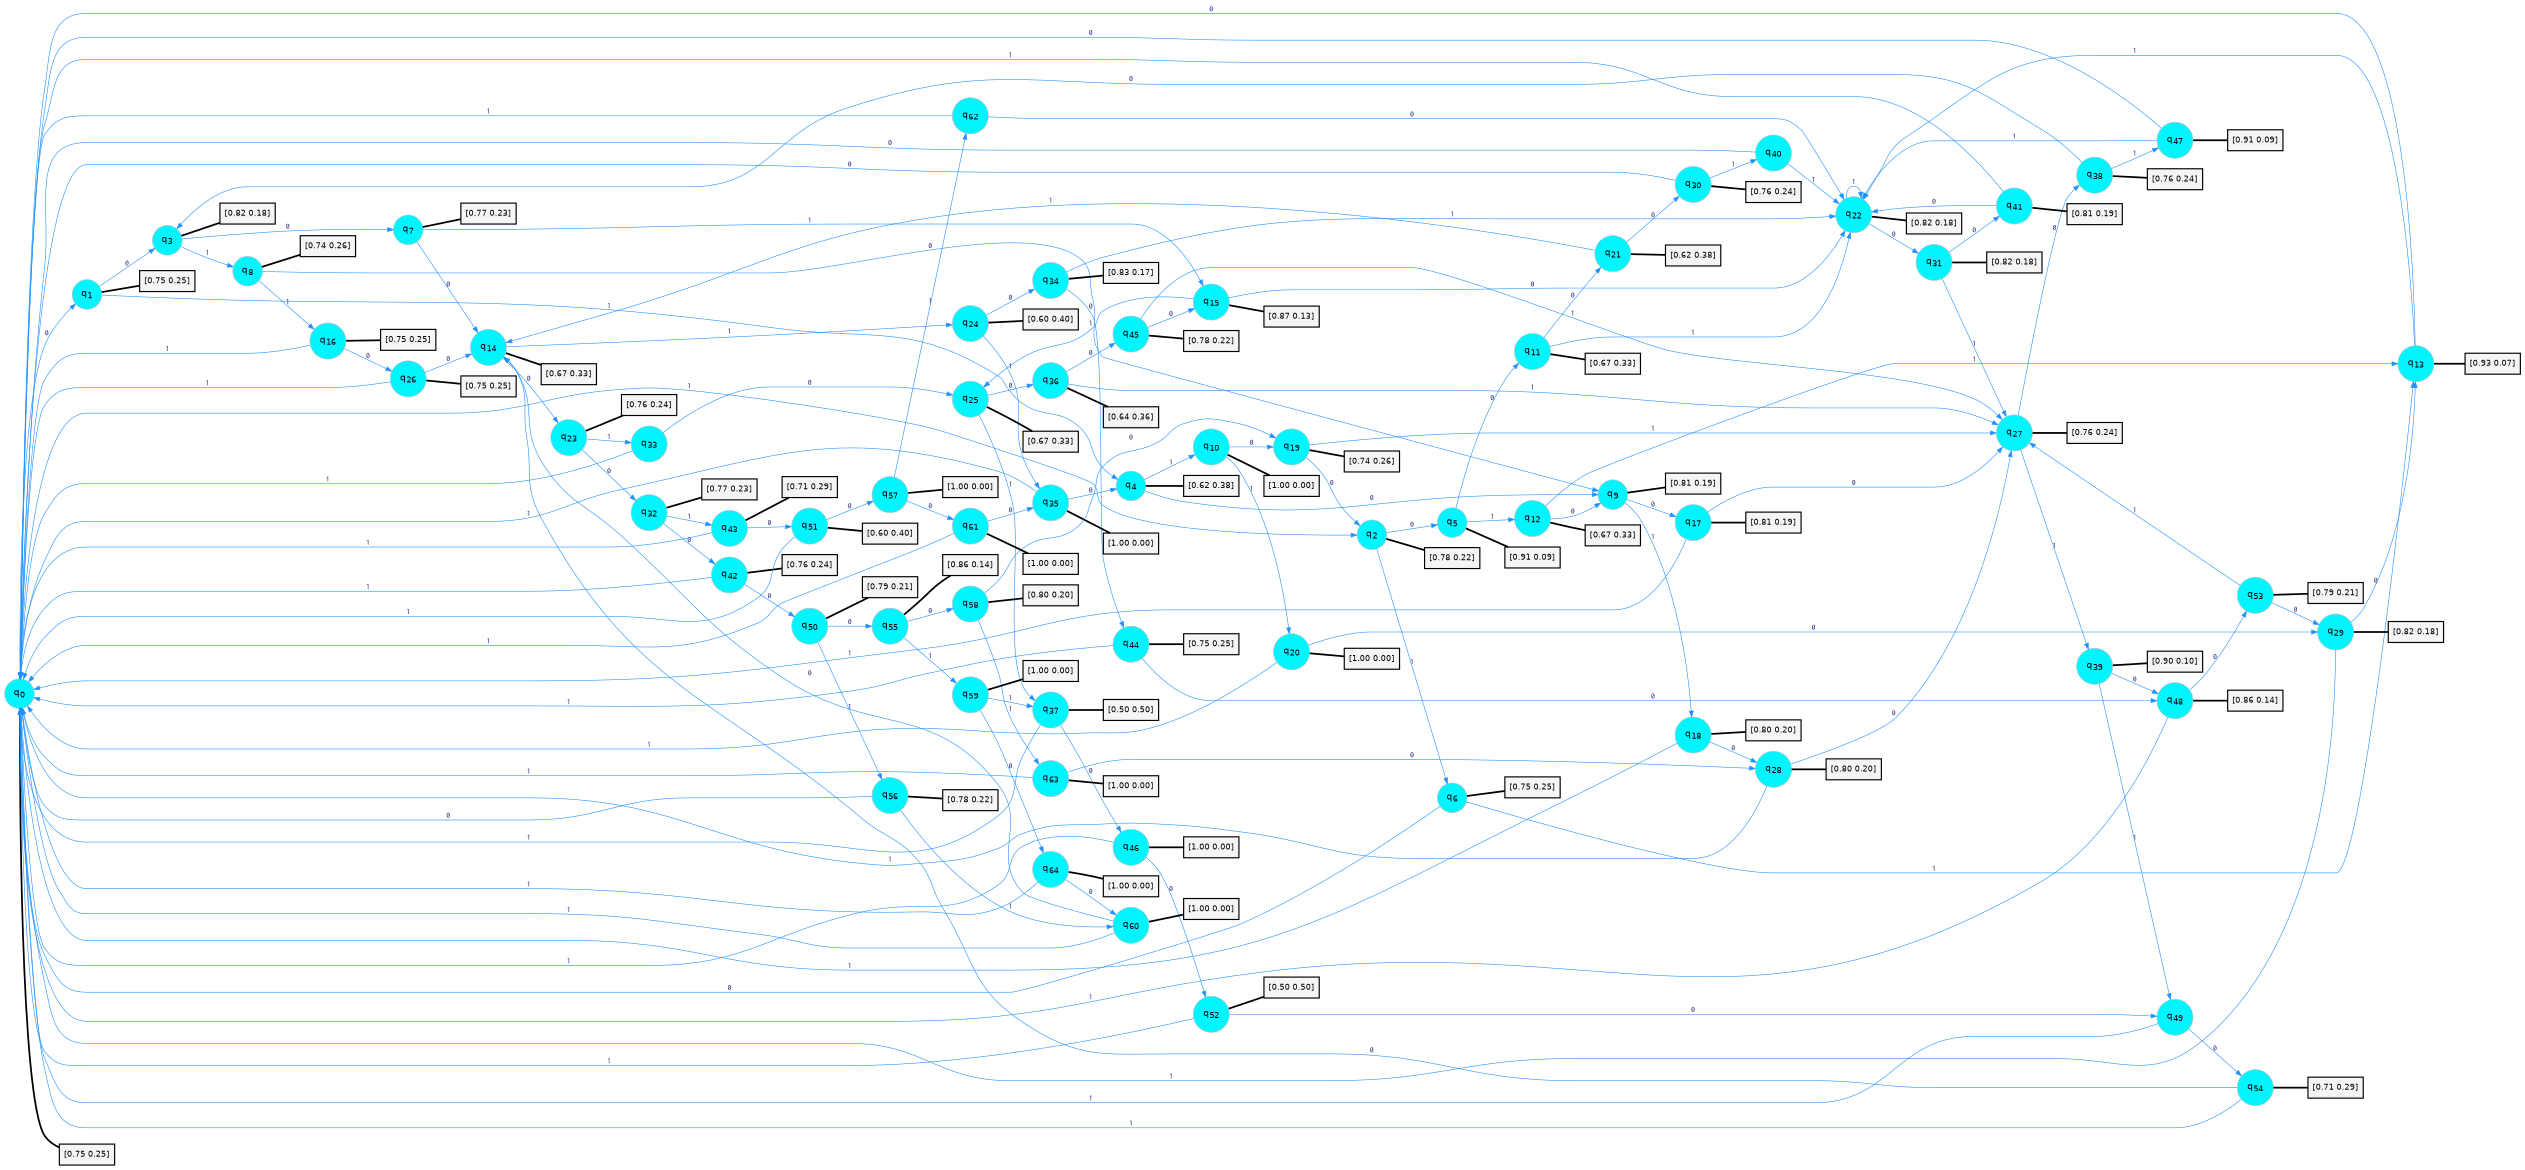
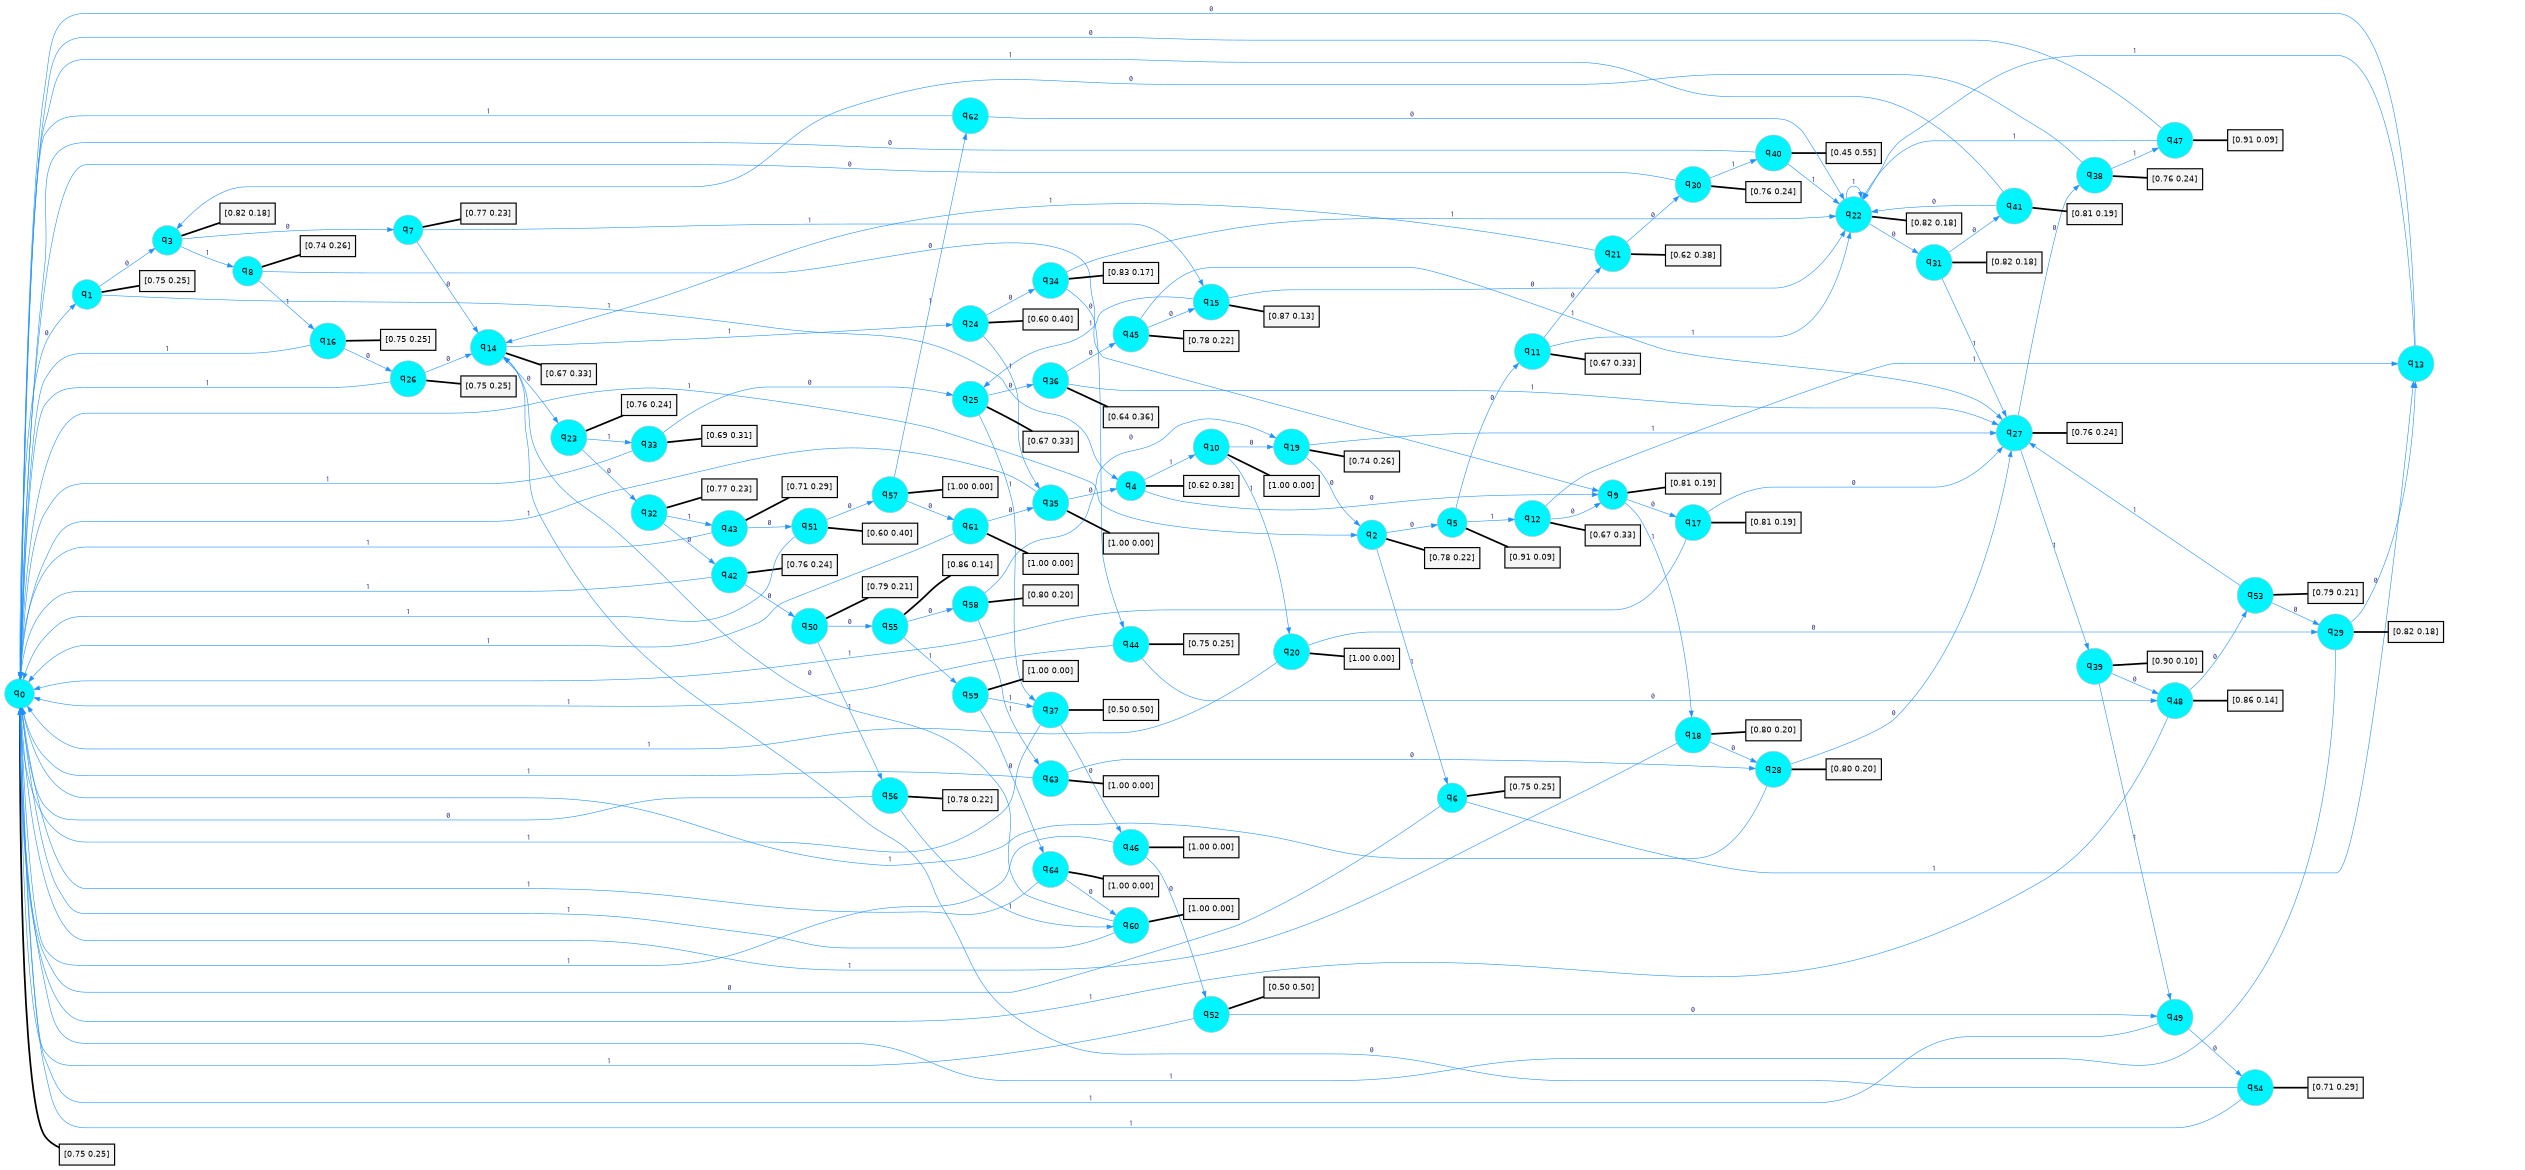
node "[0.45 0.55]": added
node "[0.93 0.07]": removed
node "[0.69 0.31]": added
